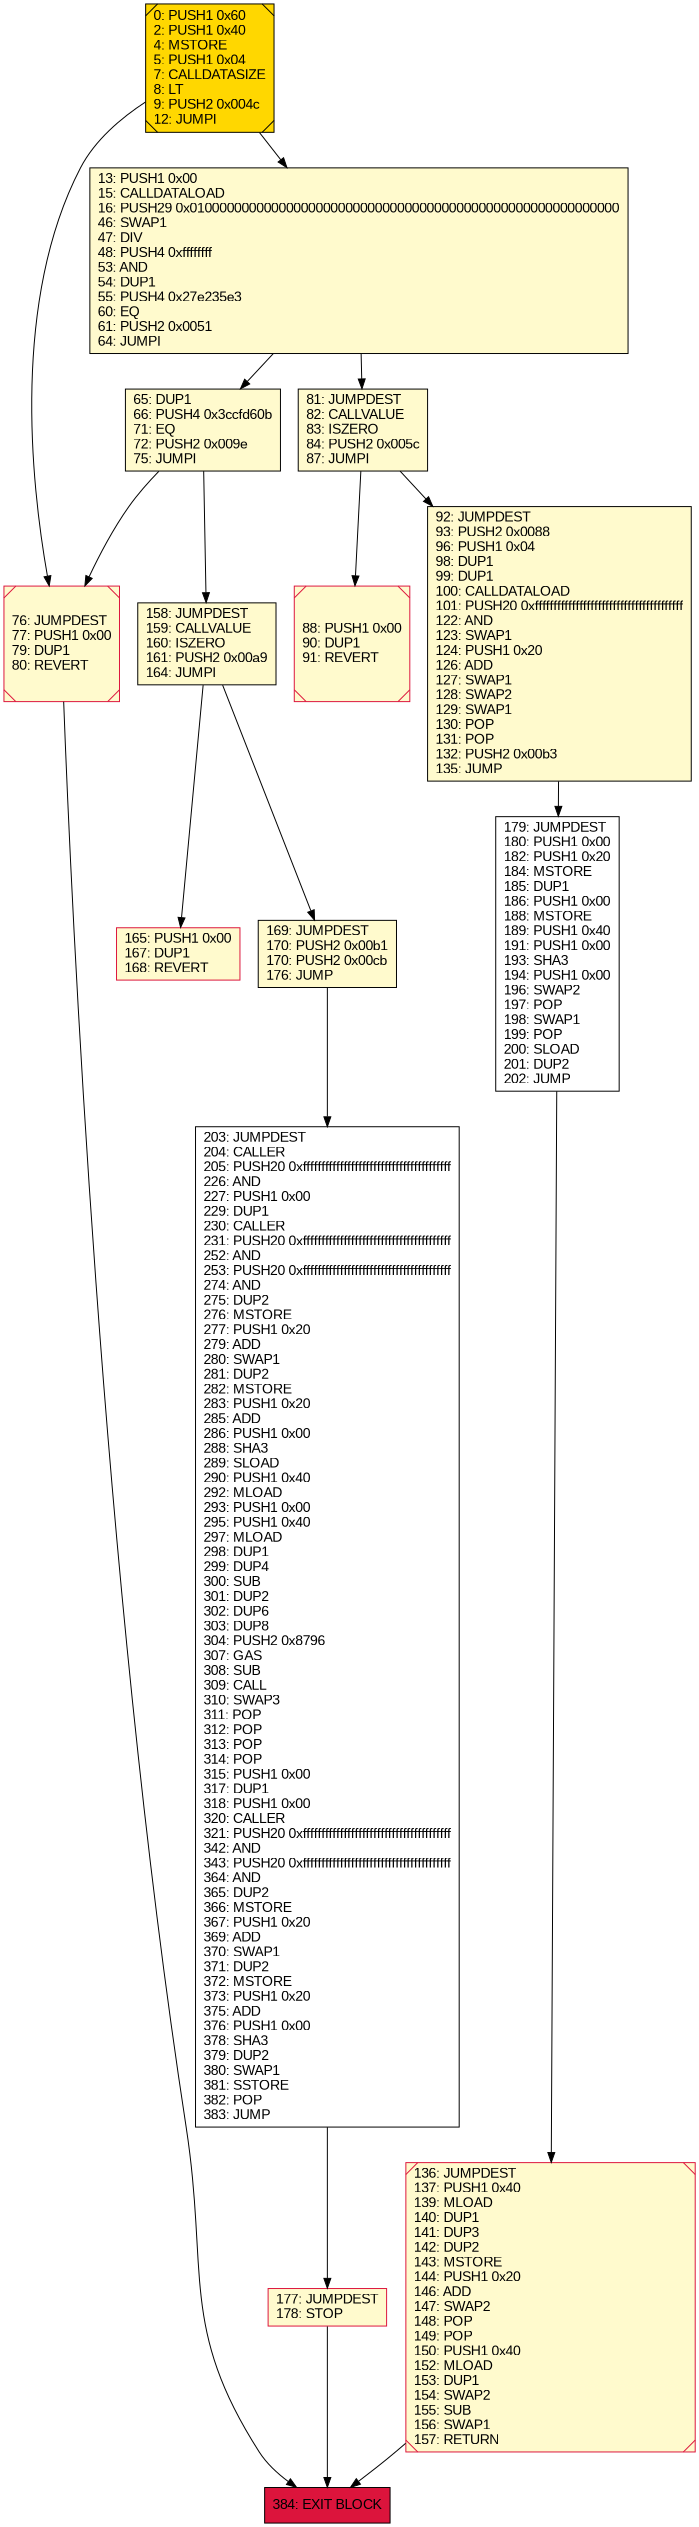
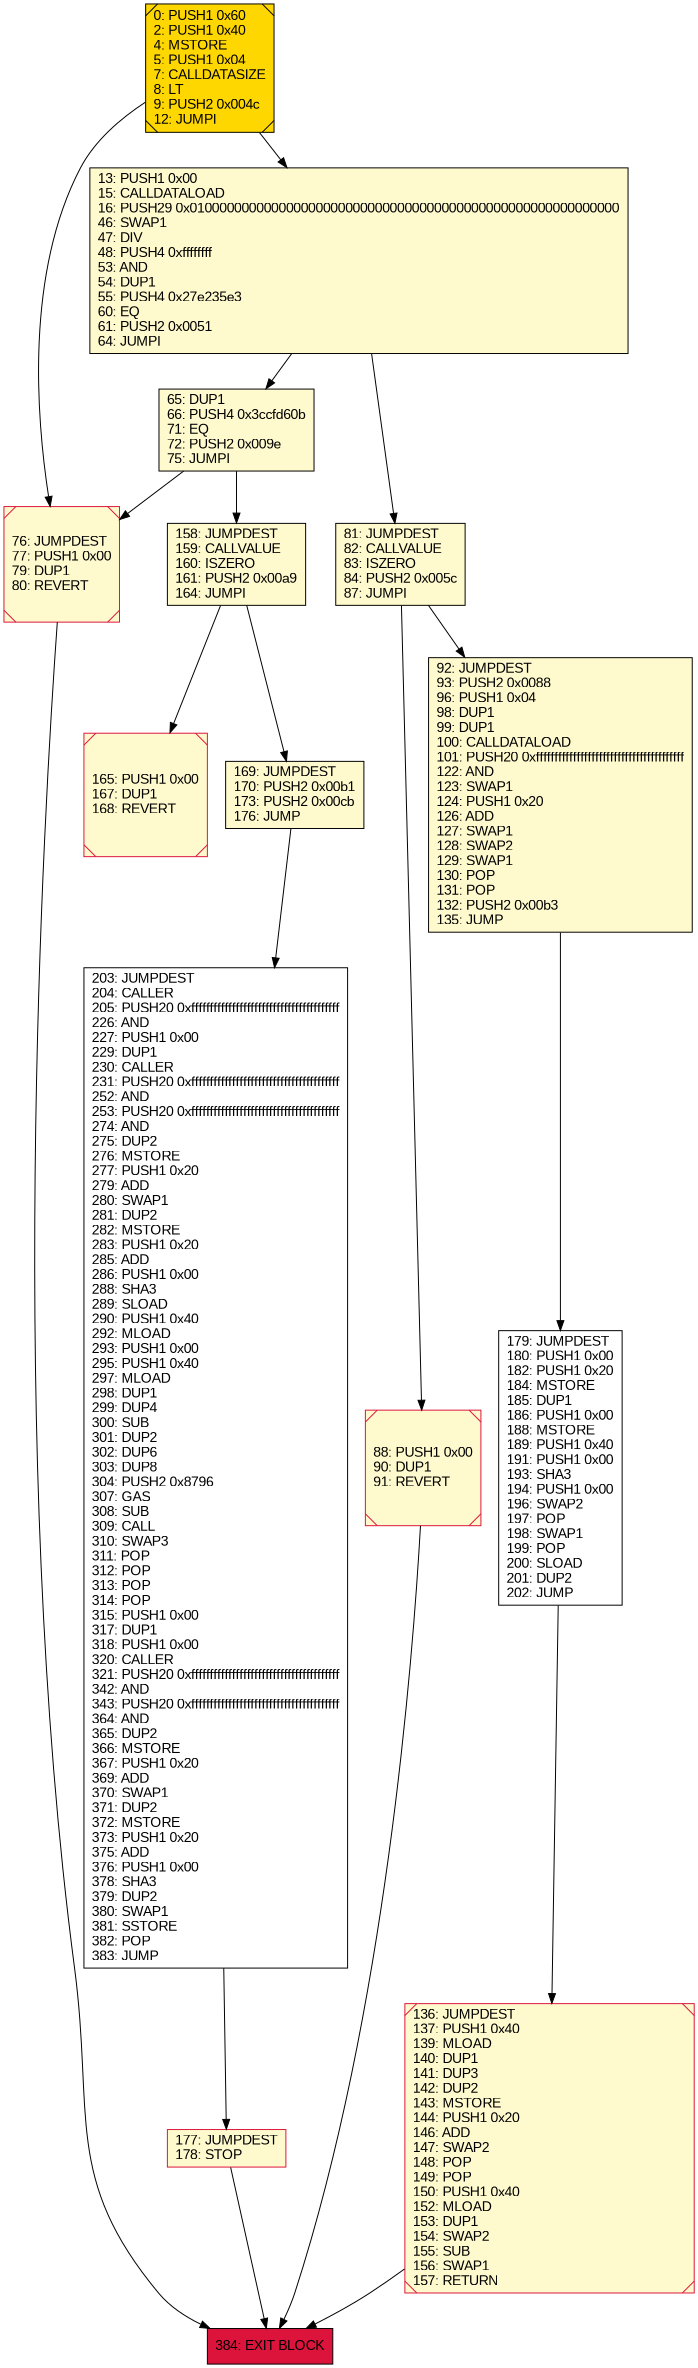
node "165: PUSH1 0x00 167: DUP1 168: REVERT": shape box -> Msquare
node "169: JUMPDEST 170: PUSH2 0x00b1 170: PUSH2 0x00cb 176: JUMP": label "169: JUMPDEST 170: PUSH2 0x00b1 170: PUSH2 0x00cb 176: JUMP" -> "169: JUMPDEST 170: PUSH2 0x00b1 173: PUSH2 0x00cb 176: JUMP"
edge "88: PUSH1 0x00 90: DUP1 91: REVERT" -> "384: EXIT BLOCK": added
